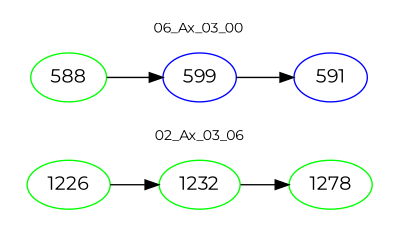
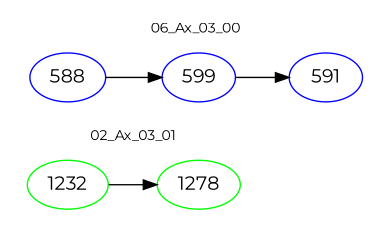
node "588": color green -> blue
cluster "02_Ax_03_06": label "02_Ax_03_06" -> "02_Ax_03_01"
node "1226": removed
